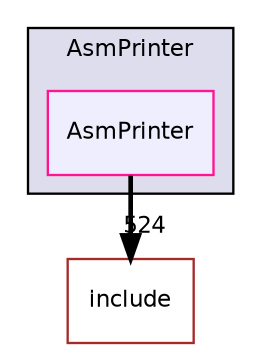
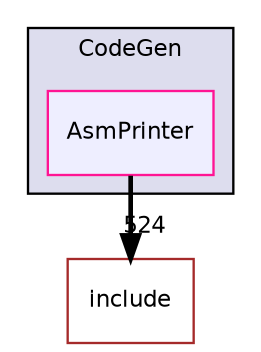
cluster "AsmPrinter": label "AsmPrinter" -> "CodeGen"
